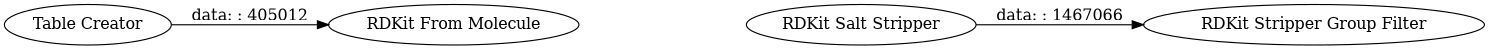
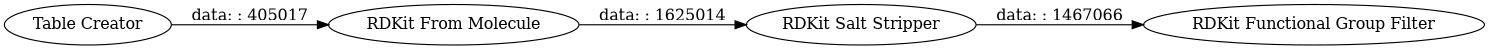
edge "Table Creator" -> "RDKit From Molecule": label "data: : 405012" -> "data: : 405017"
edge "RDKit From Molecule" -> "RDKit Salt Stripper": added, label "data: : 1625014"
node "RDKit Stripper Group Filter": label "RDKit Stripper Group Filter" -> "RDKit Functional Group Filter"
